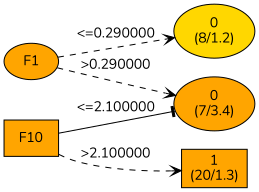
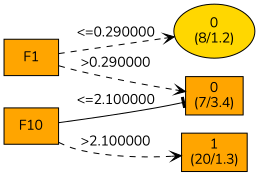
node "F1": shape ellipse -> box
node "0 (7/3.4)": shape ellipse -> box
